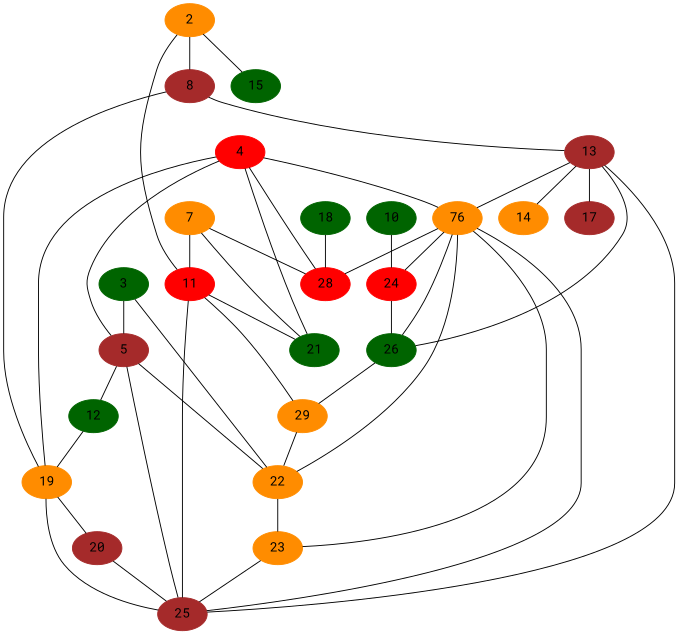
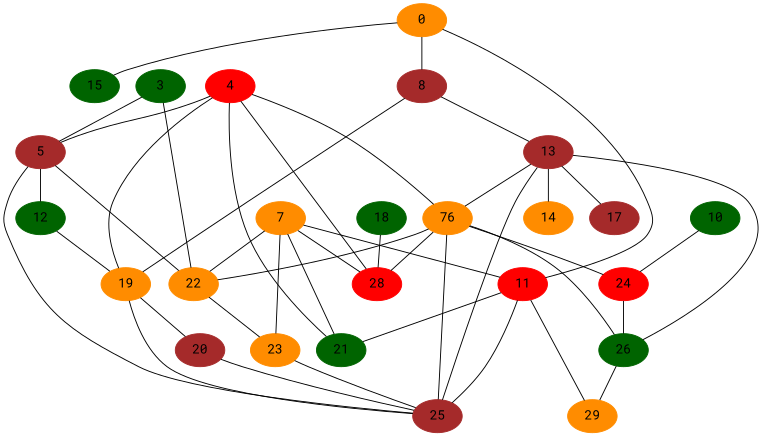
node "2": label "2" -> "0"
edge "29" -- "22": now "7" -- "22"
edge "76" -- "23": now "7" -- "23"
